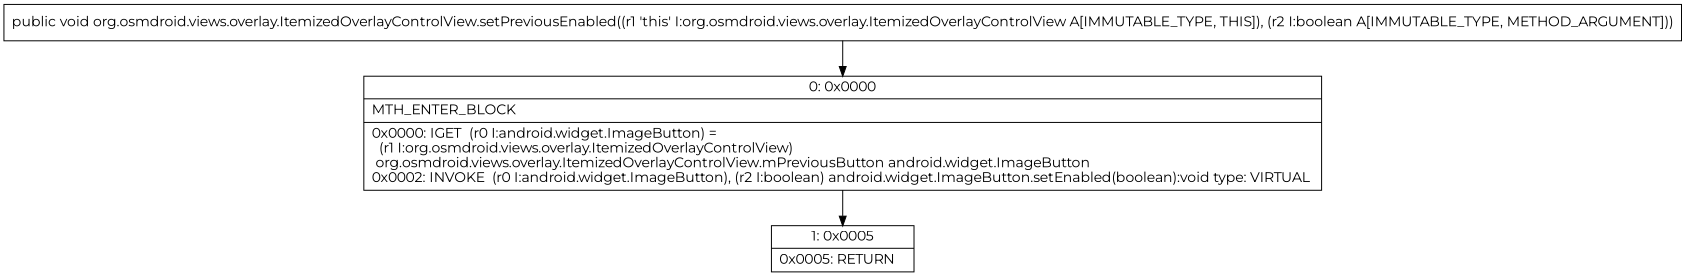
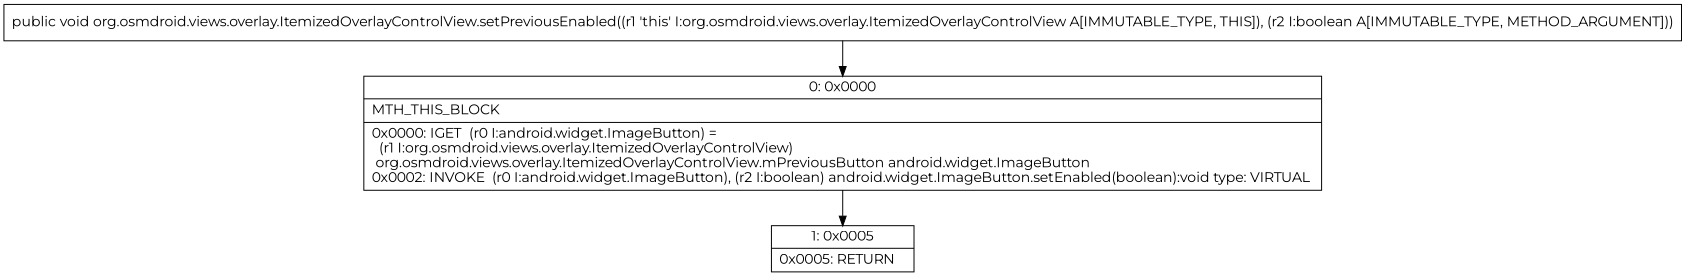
node "0: 0x0000": text "MTH_ENTER_BLOCK" -> "MTH_THIS_BLOCK"
